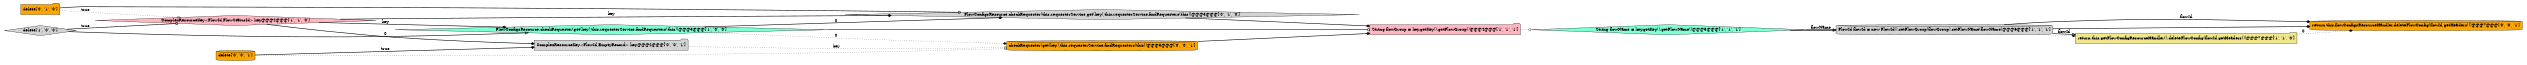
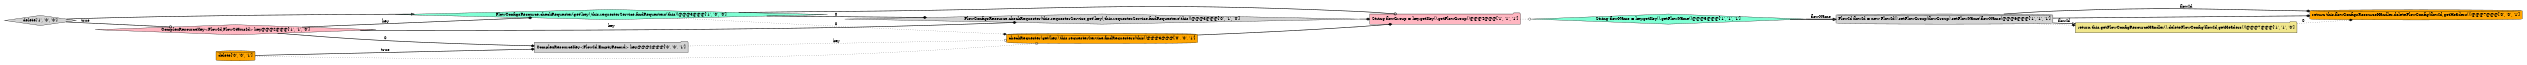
node "delete['0', '1', '0']": removed
